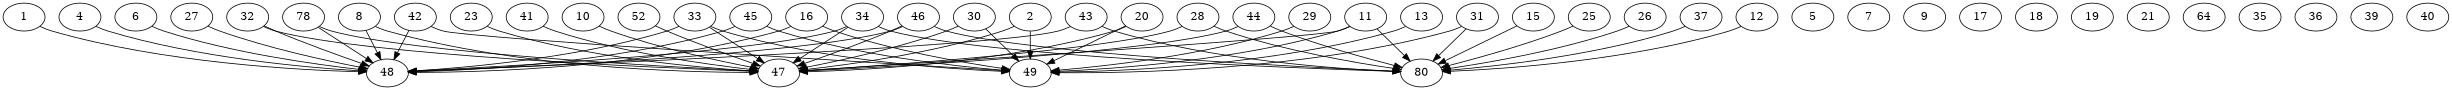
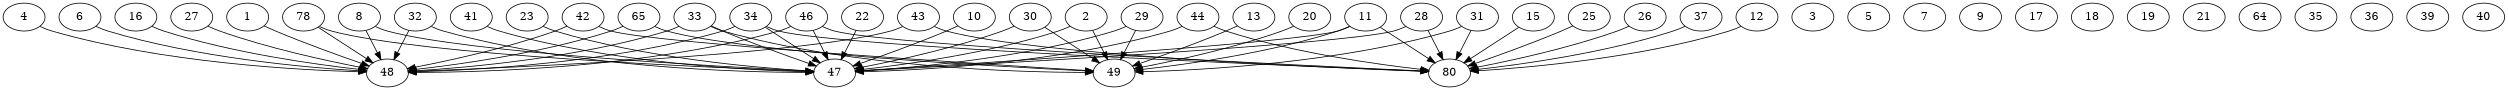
node "52": label "52" -> "22"
node "45": label "45" -> "65"
node "3": added
edge "16" -> "49": removed
edge "20" -> "47": now "29" -> "47"
